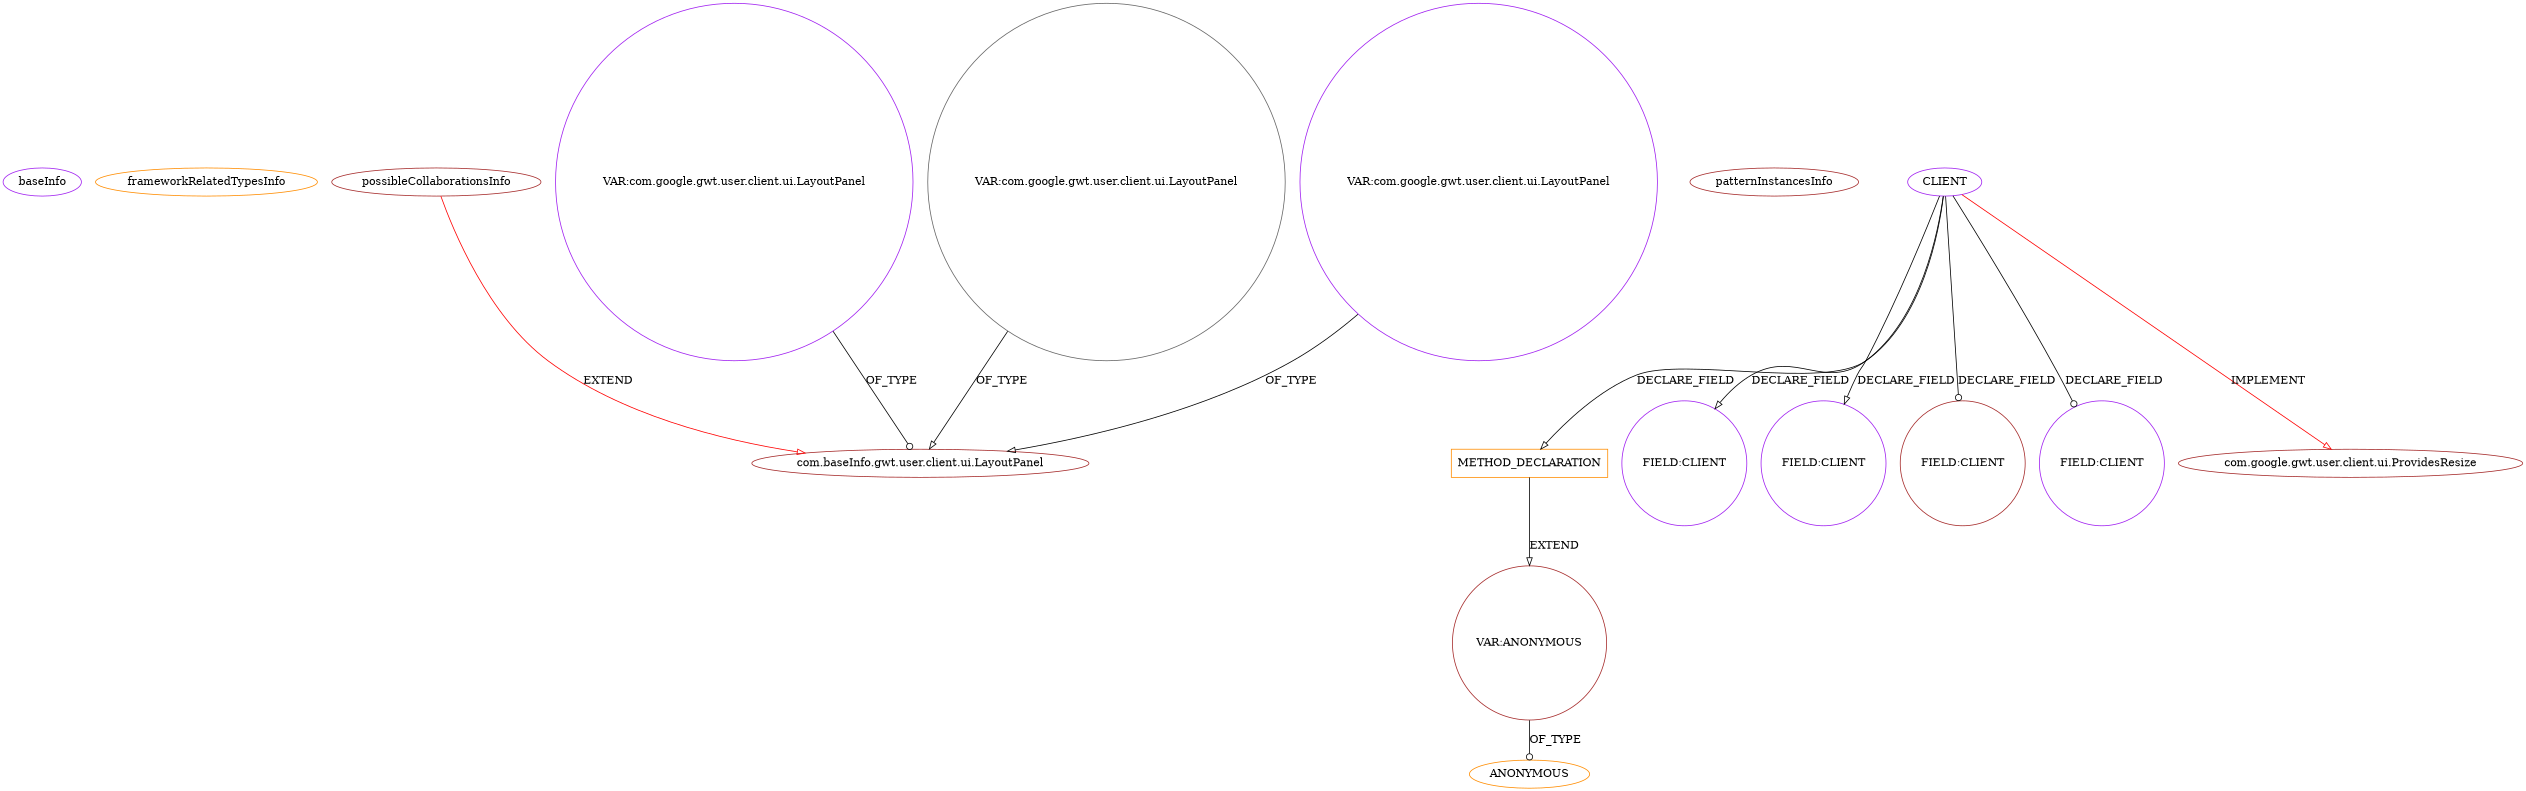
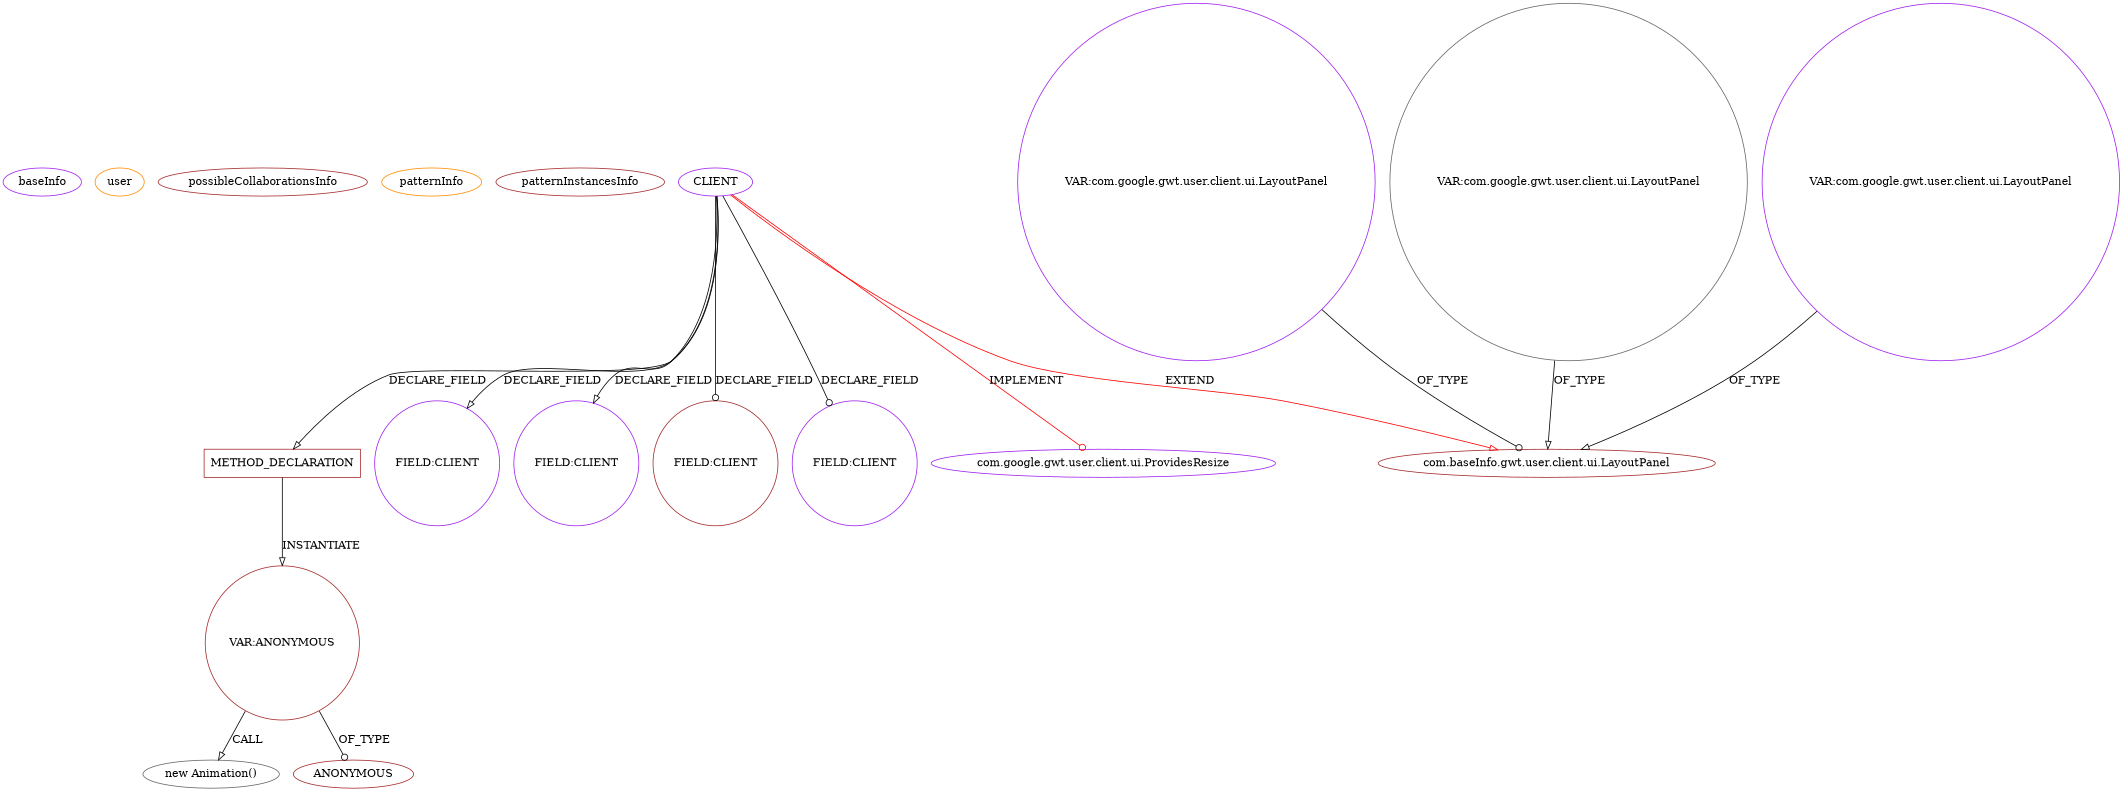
node "frameworkRelatedTypesInfo": label "frameworkRelatedTypesInfo" -> "user"
node "patternInfo": added
edge "CLIENT" -> "com.google.gwt.user.client.ui.ProvidesResize": arrowhead onormal -> odot
edge "possibleCollaborationsInfo" -> "com.baseInfo.gwt.user.client.ui.LayoutPanel": now "CLIENT" -> "com.baseInfo.gwt.user.client.ui.LayoutPanel"
node "METHOD_DECLARATION": color darkorange -> brown
node "com.google.gwt.user.client.ui.ProvidesResize": color brown -> purple
edge "METHOD_DECLARATION" -> "VAR:ANONYMOUS": label "EXTEND" -> "INSTANTIATE"
node "new Animation()": added
node "ANONYMOUS": color darkorange -> brown
